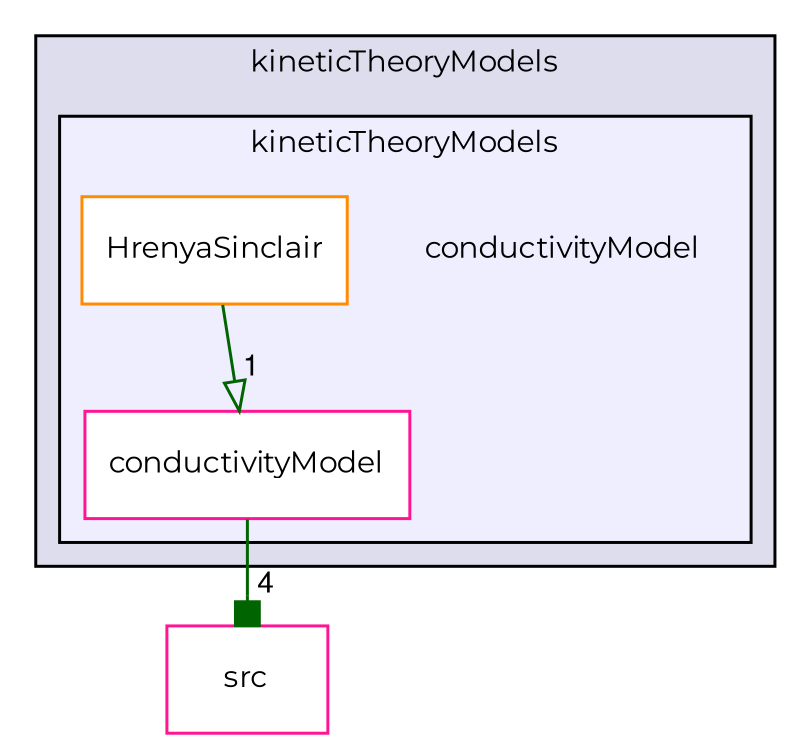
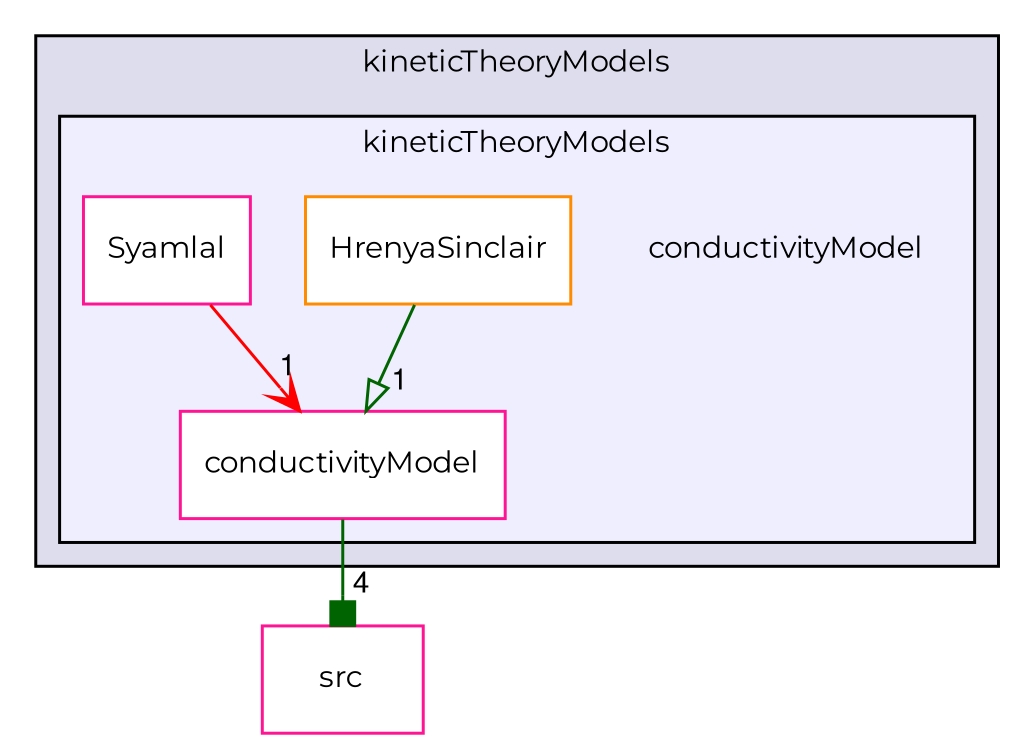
node "Syamlal": added
